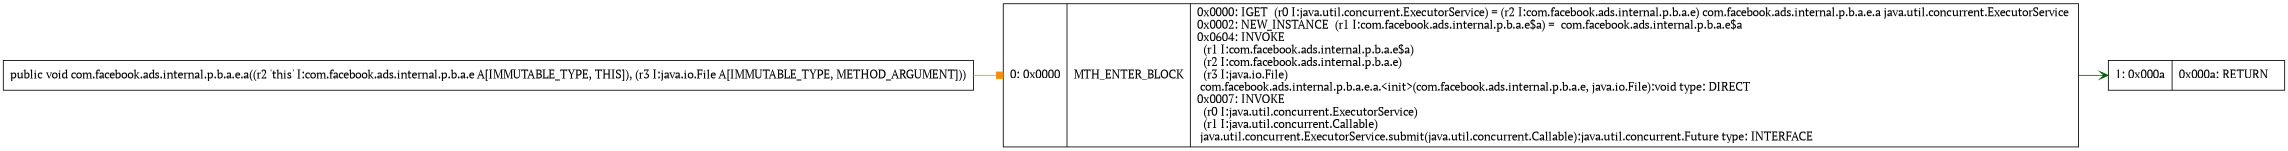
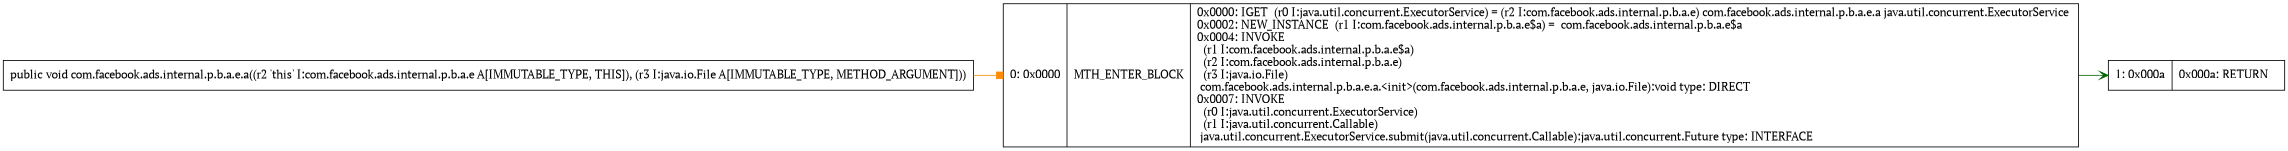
node "0: 0x0000": text "0x0604: INVOKE" -> "0x0004: INVOKE"
